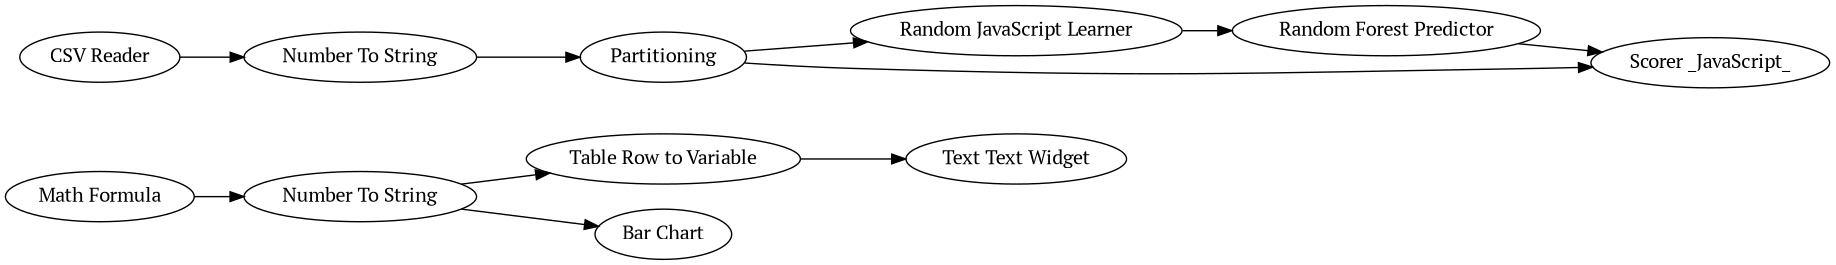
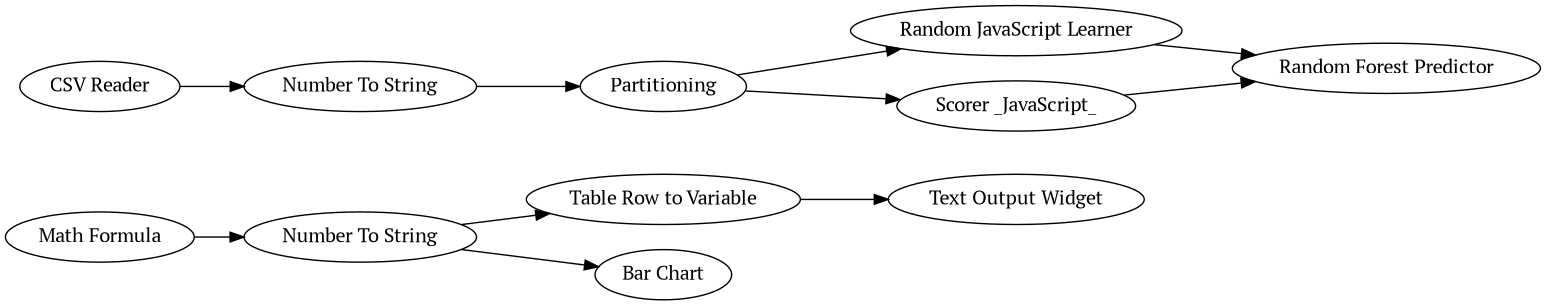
edge "Random Forest Predictor" -> "Scorer _JavaScript_": reversed
node "Text Text Widget": label "Text Text Widget" -> "Text Output Widget"
